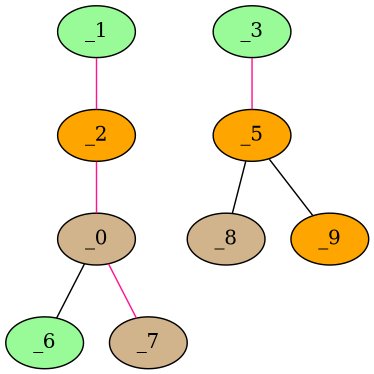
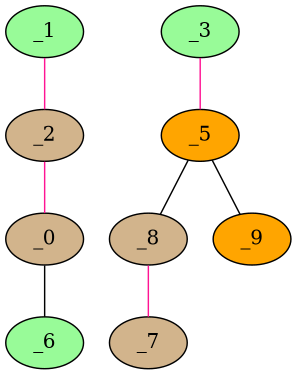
node "_2": fillcolor orange -> tan
edge "_0" -- "_7": now "_8" -- "_7"
